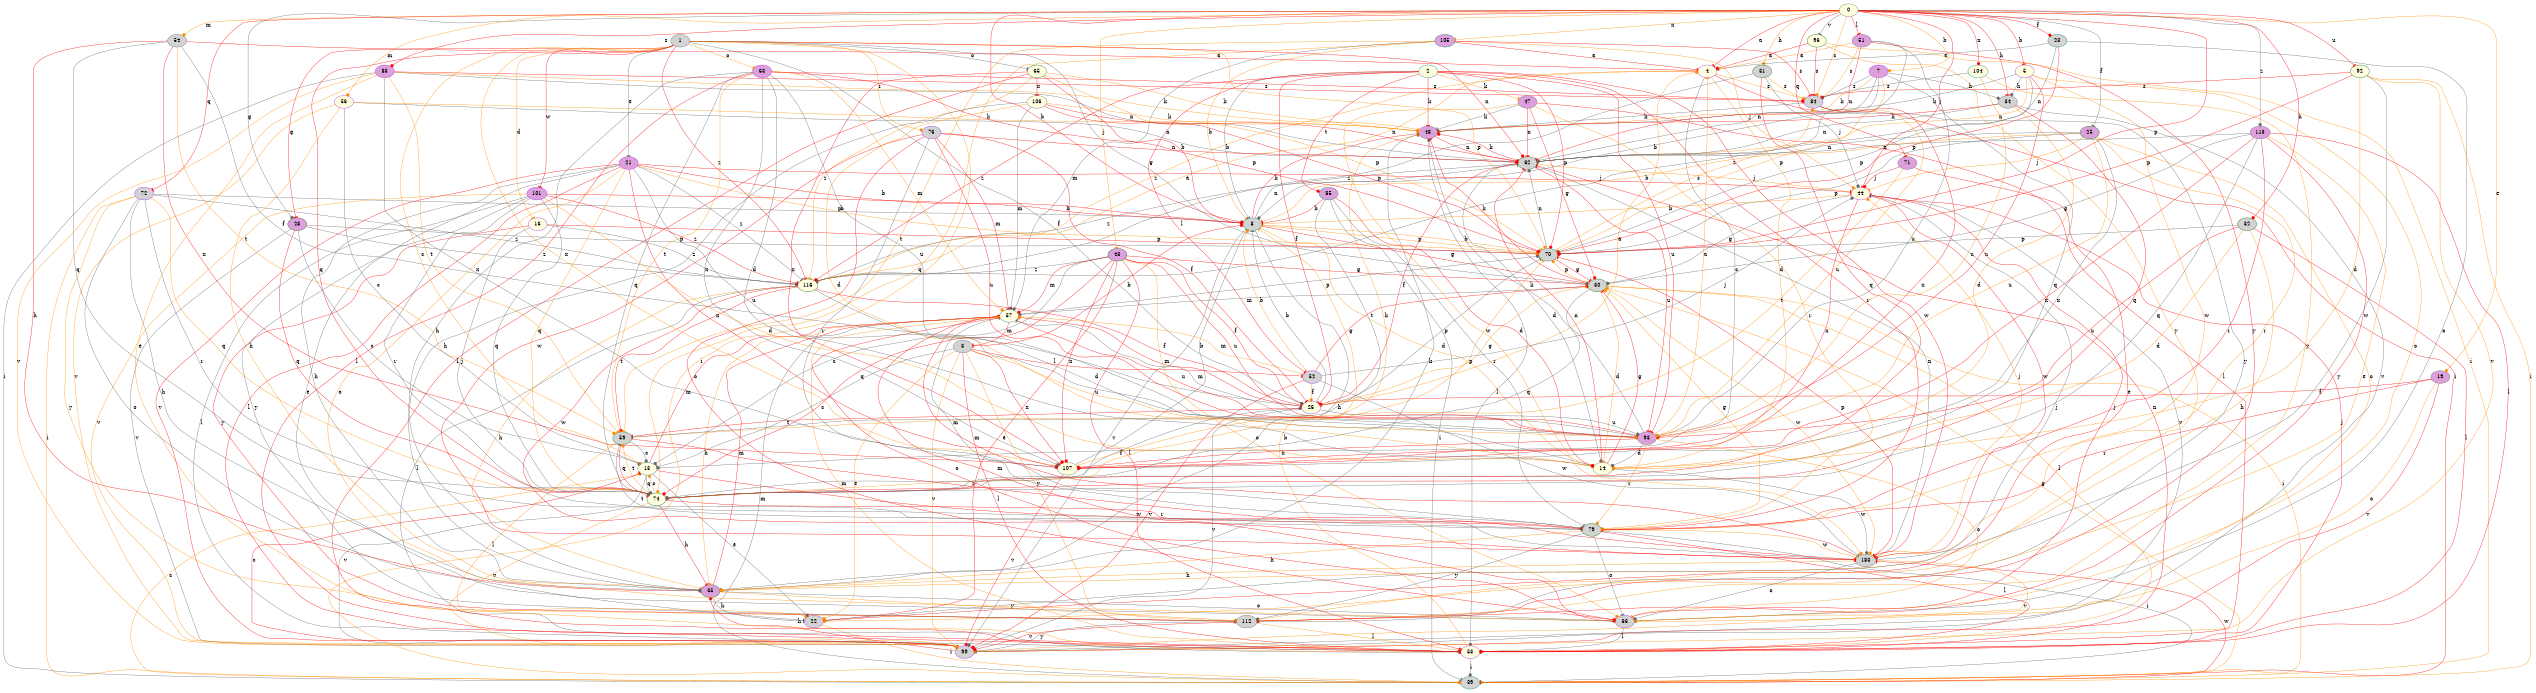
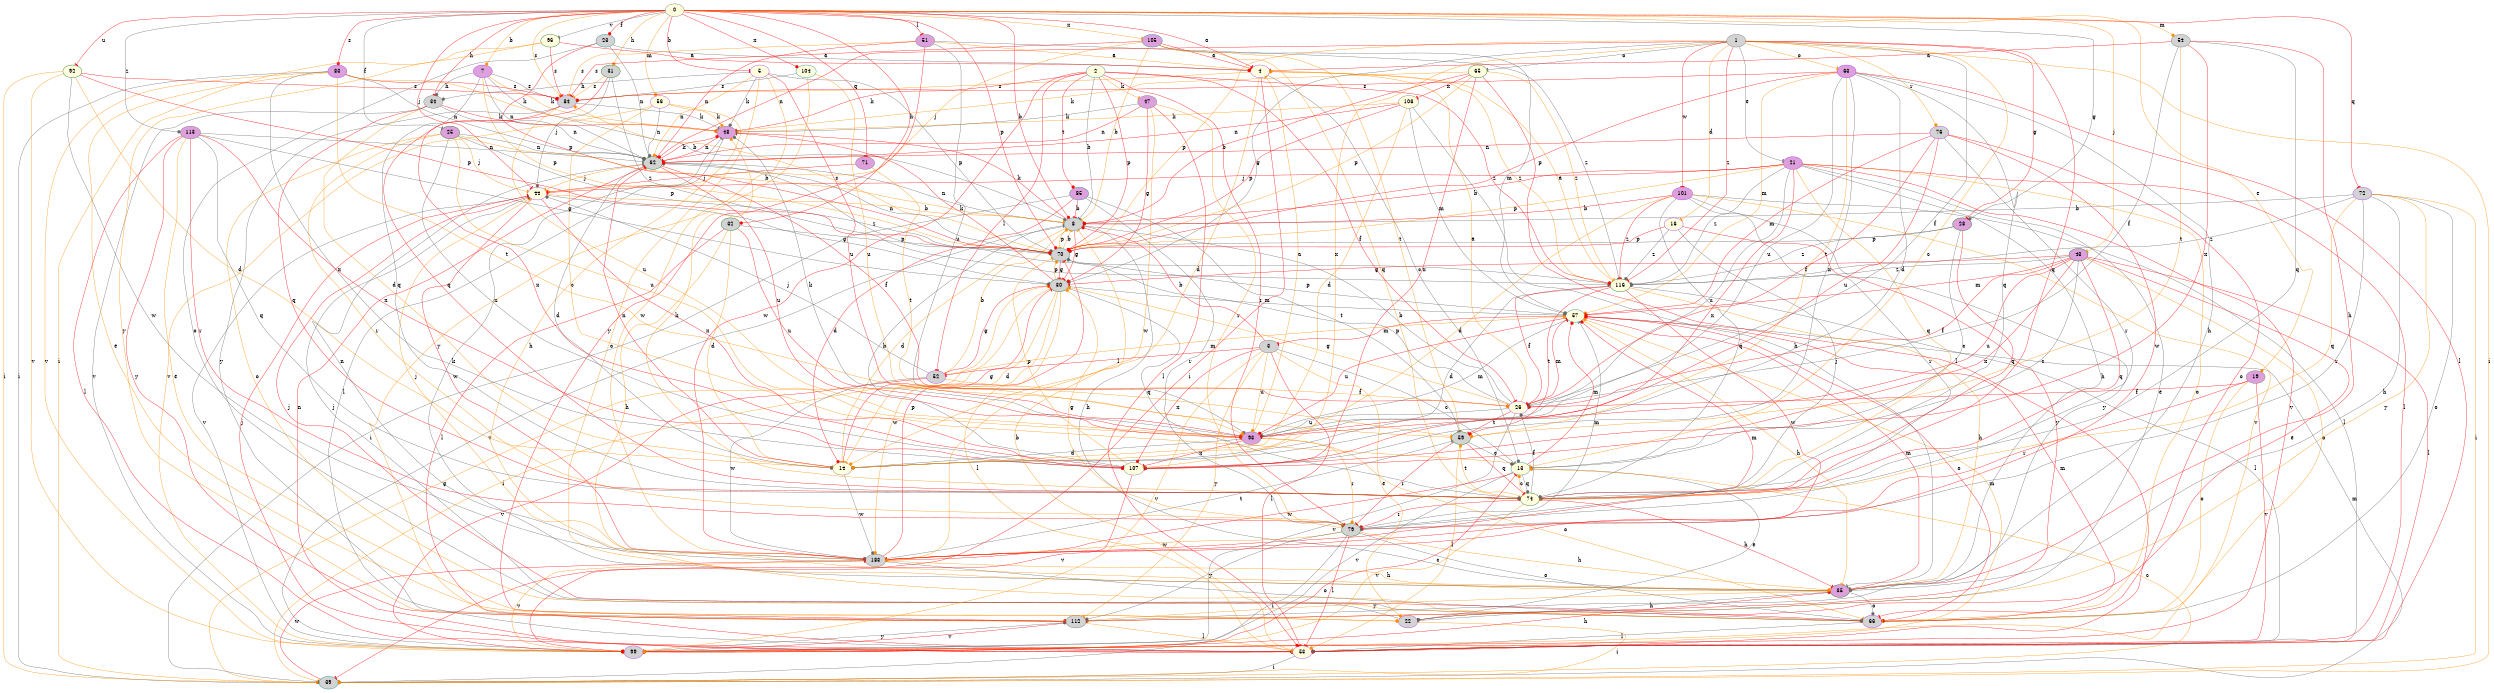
edge "2" -> "93": removed, label "u"
edge "56" -> "13": color gray40 -> darkorange
edge "71" -> "22": removed, label "e"
edge "28" -> "99": removed, label "v"
